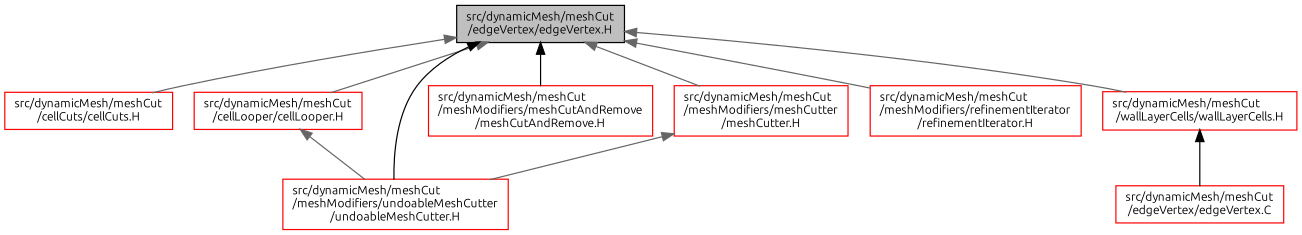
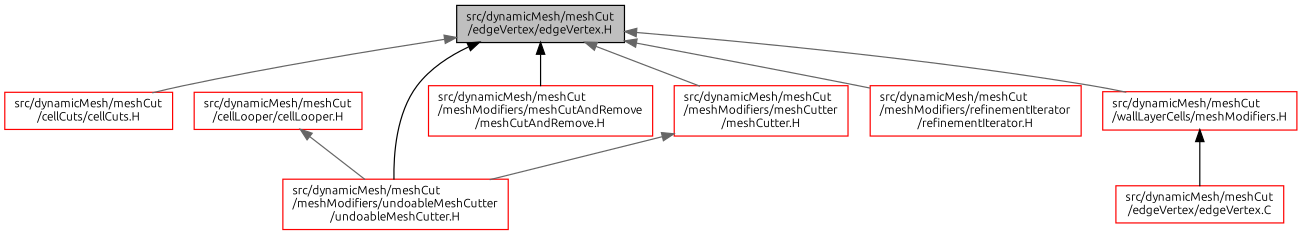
edge "src/dynamicMesh/meshCut /cellLooper/cellLooper.H" -> "src/dynamicMesh/meshCut /edgeVertex/edgeVertex.H": removed
node "src/dynamicMesh/meshCut /wallLayerCells/wallLayerCells.H": label "src/dynamicMesh/meshCut /wallLayerCells/wallLayerCells.H" -> "src/dynamicMesh/meshCut /wallLayerCells/meshModifiers.H"
